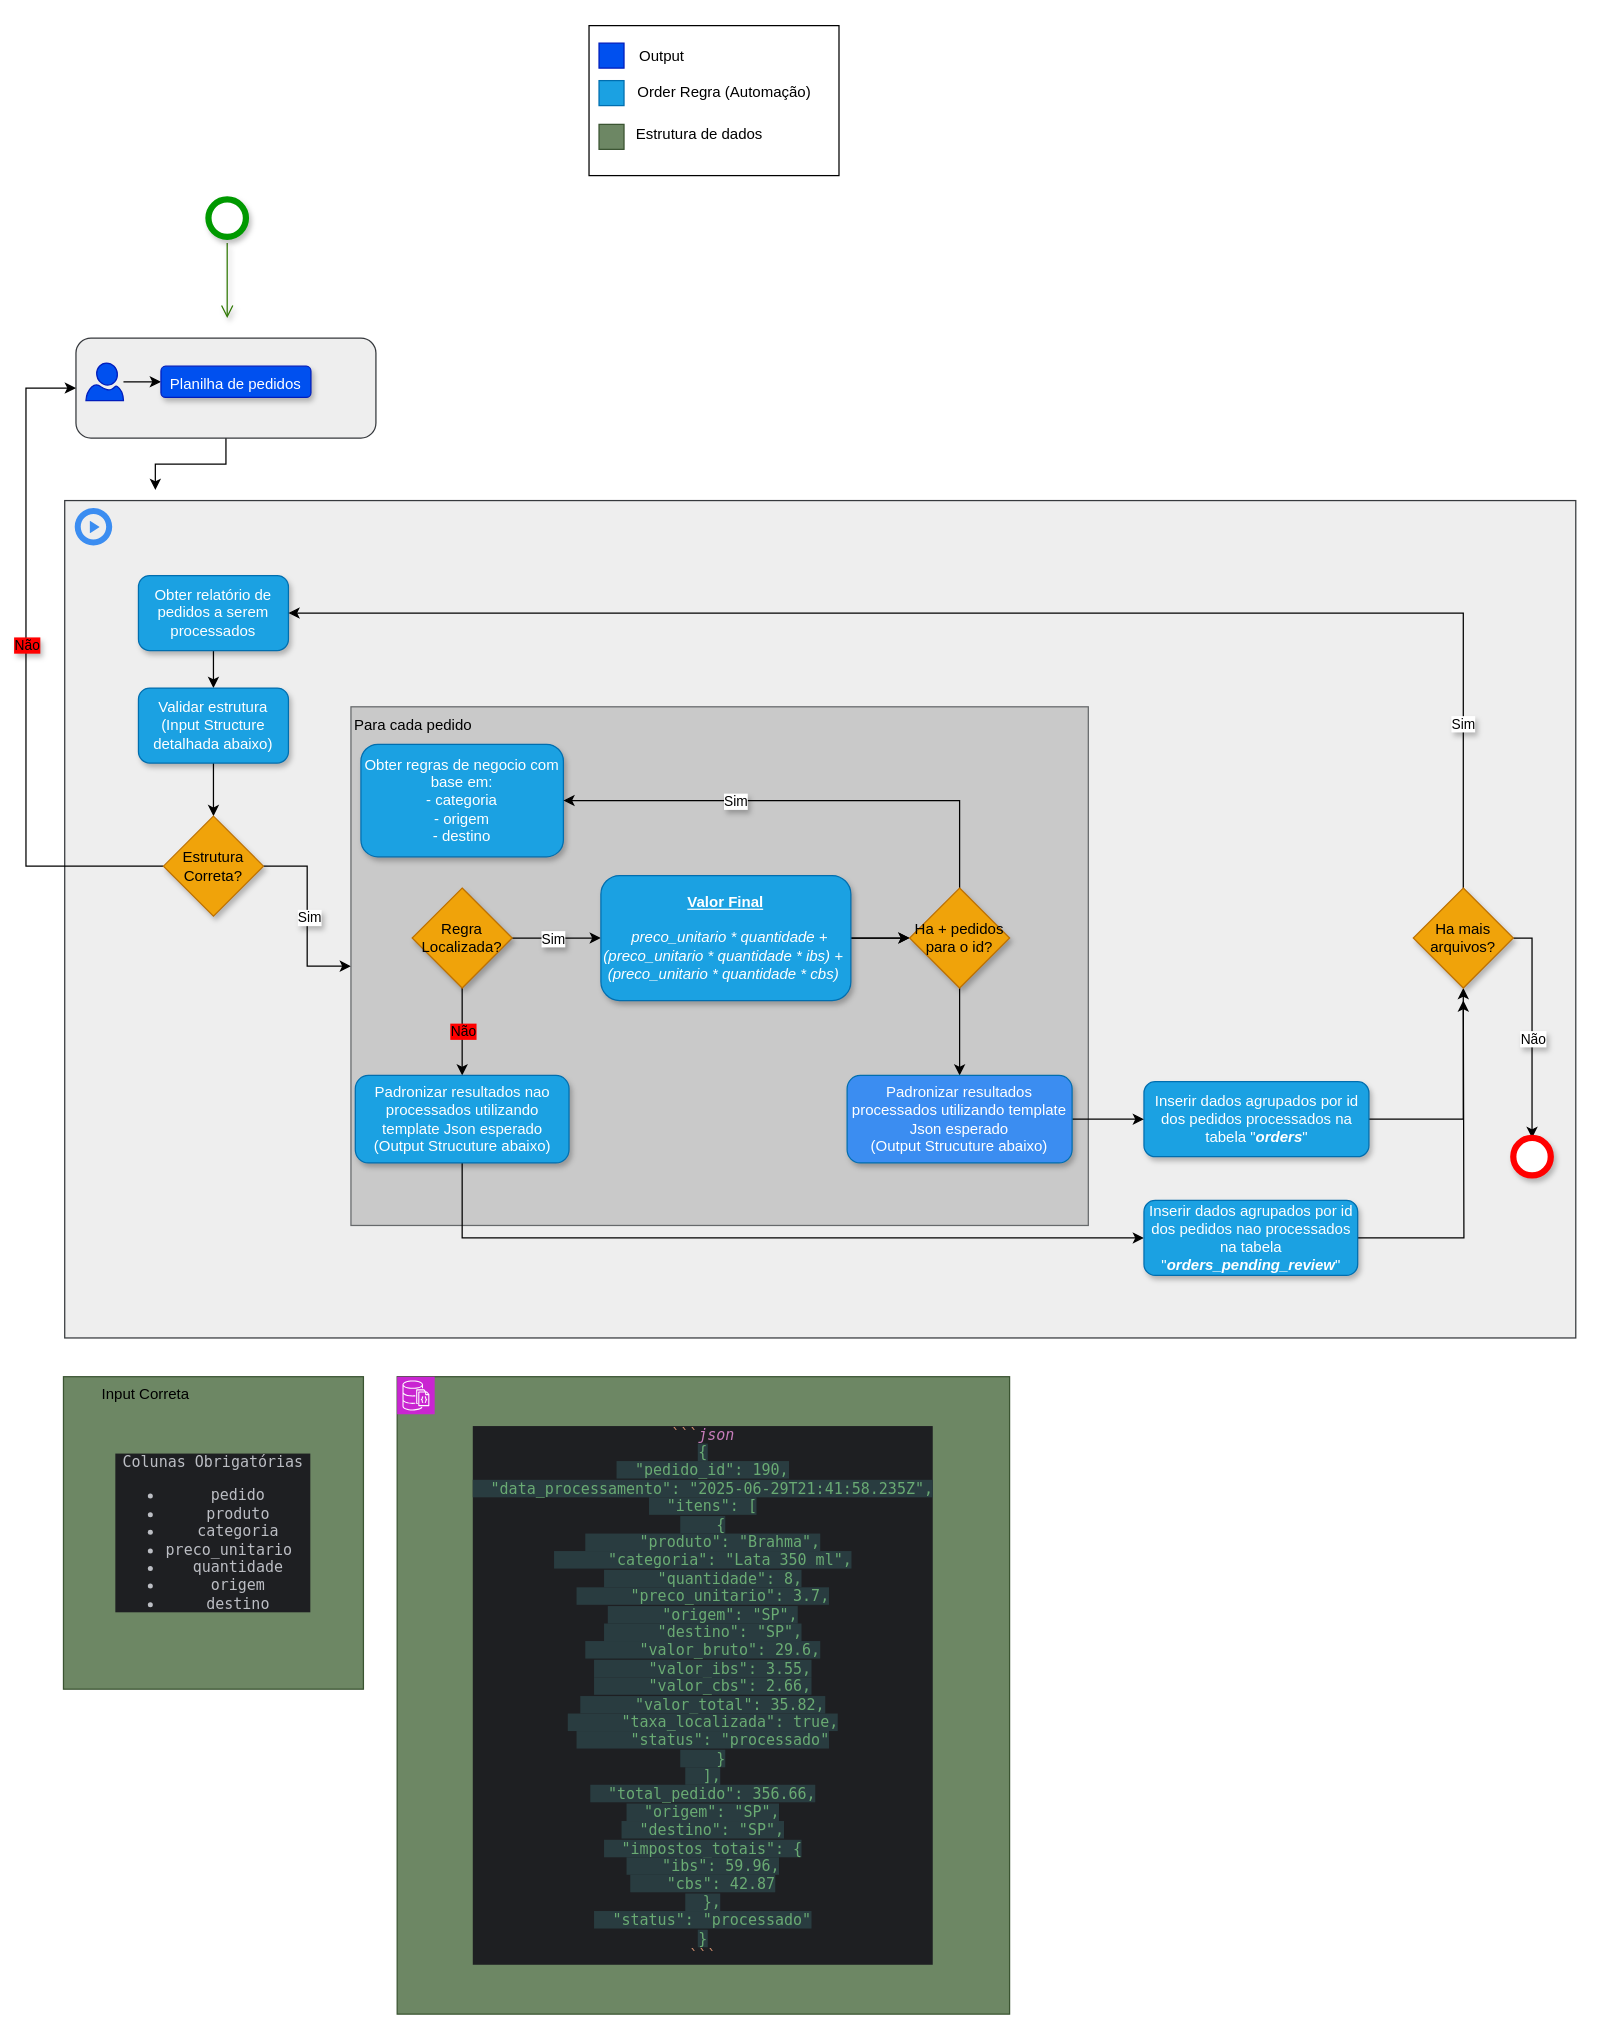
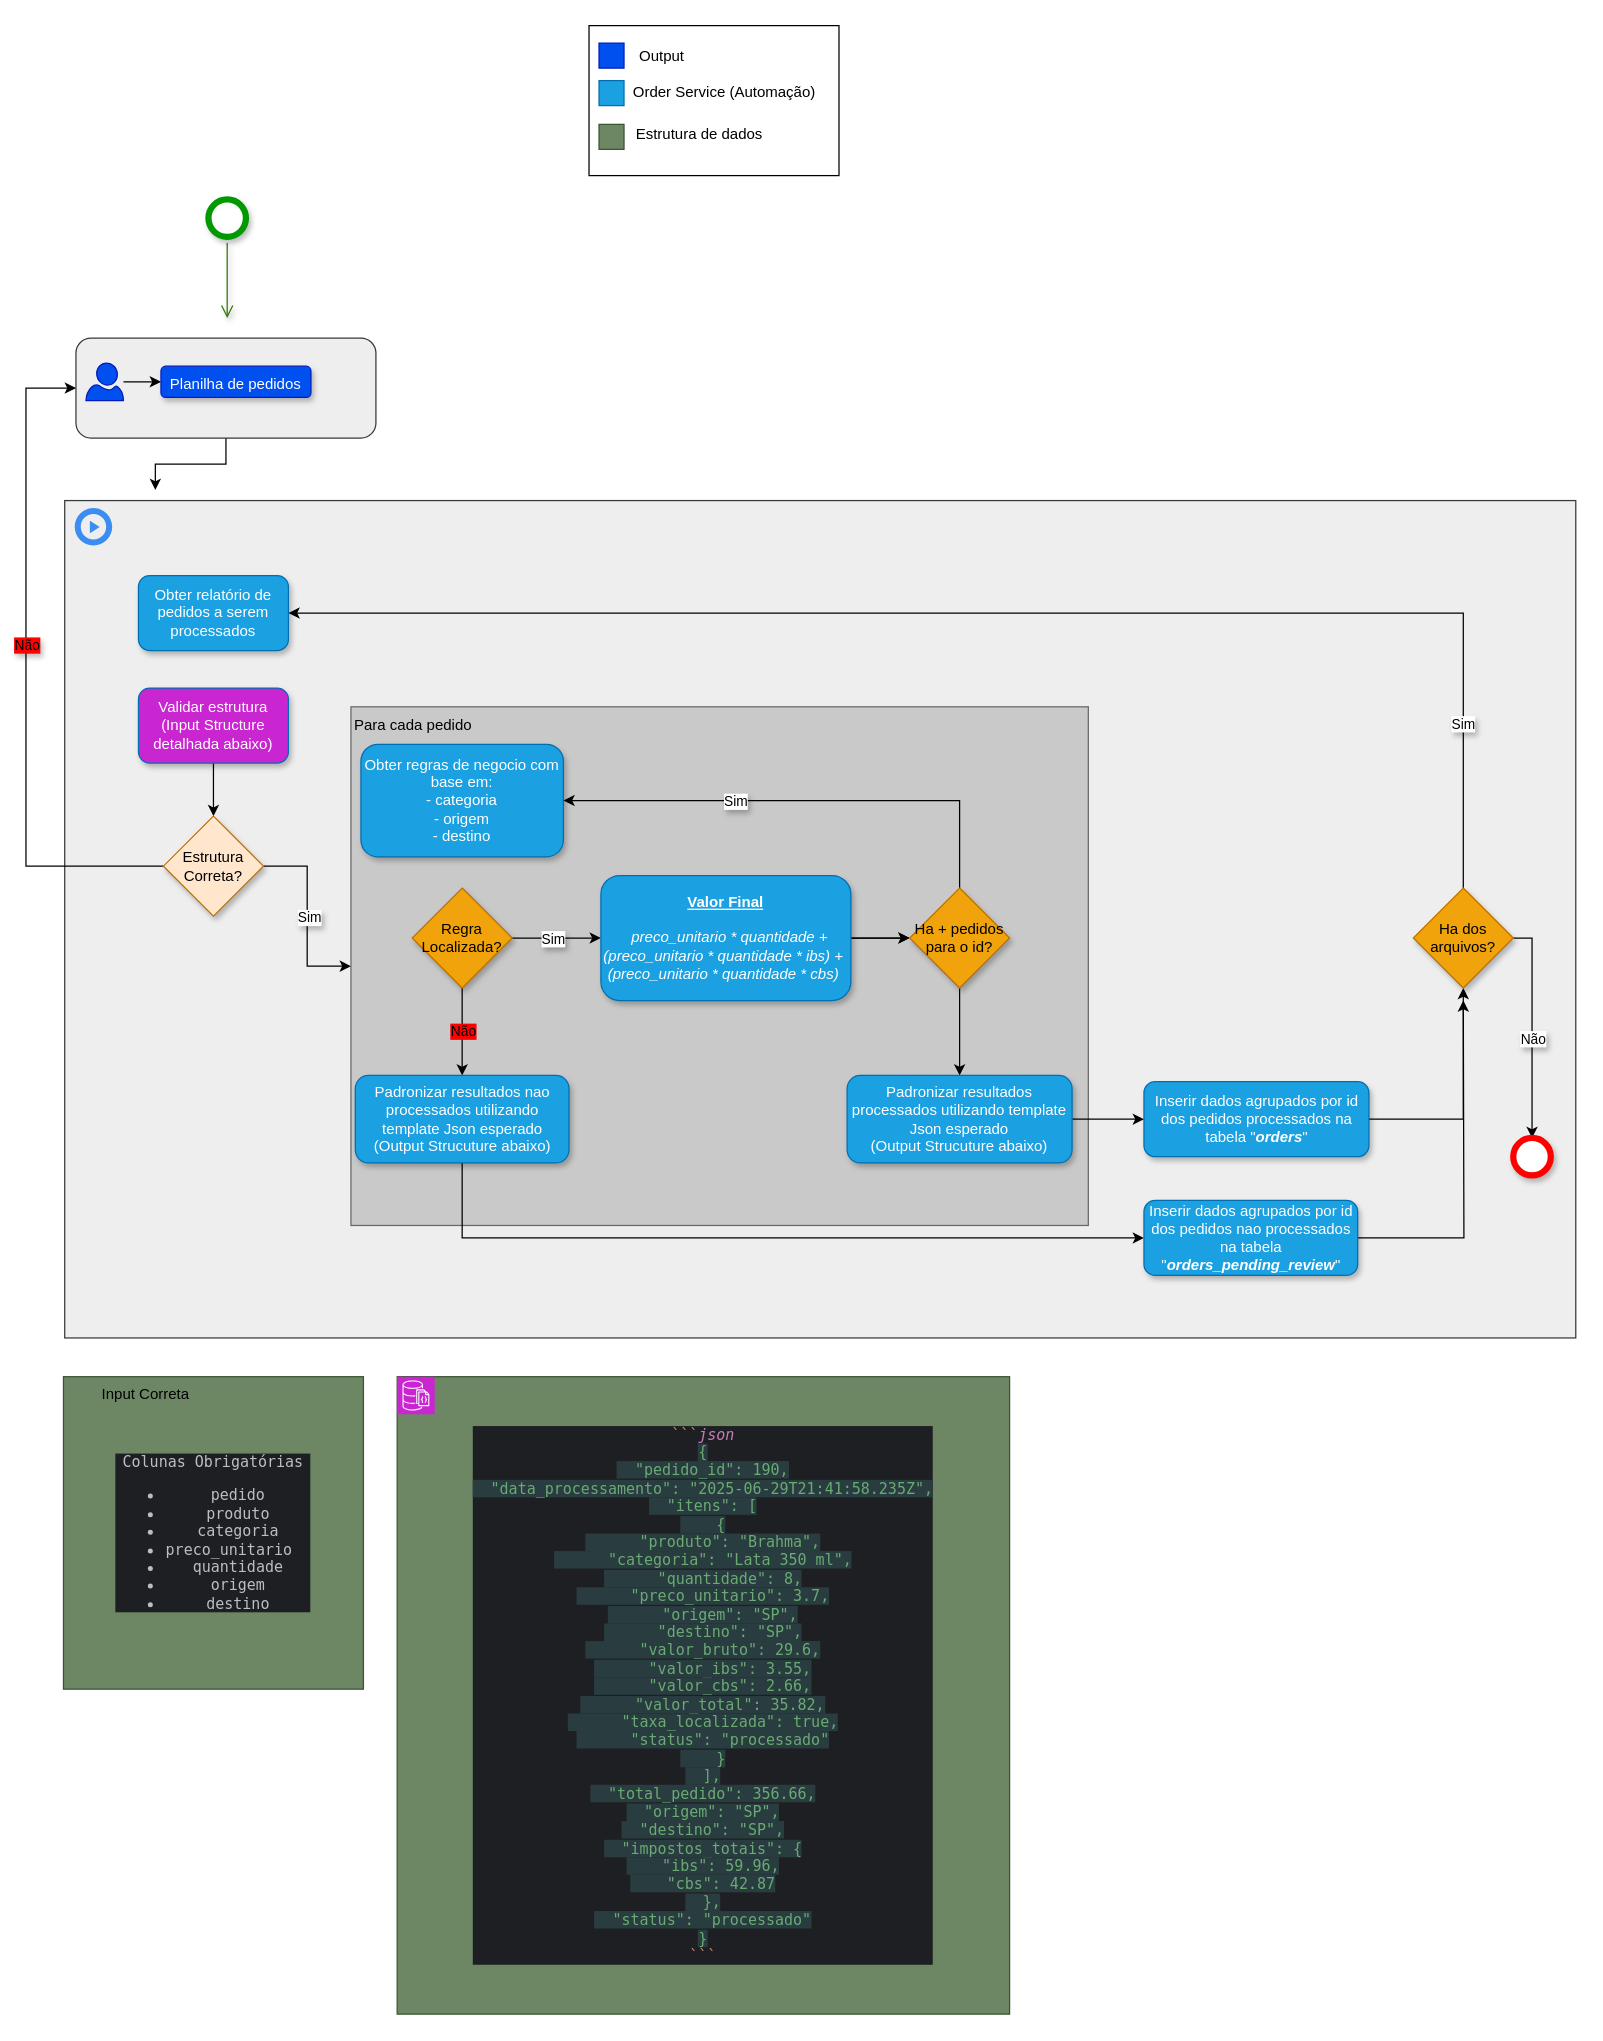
node "Order Regra (Automação)": label "Order Regra (Automação)" -> "Order Service (Automação)"
edge "Obter relatório de pedidos a serem processados" -> "Validar estrutura (Input Structure detalhada abaixo)": removed
node "Validar estrutura (Input Structure detalhada abaixo)": fillcolor #1ba1e2 -> #c925d1
node "Estrutura Correta?": fillcolor #f0a30a -> #ffe6cc
node "Ha mais arquivos?": label "Ha mais arquivos?" -> "Ha dos arquivos?"
node "Padronizar resultados processados utilizando template Json esperado (Output Strucuture abaixo)": fillcolor #3b8df1 -> #1ba1e2
